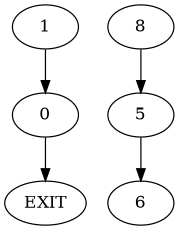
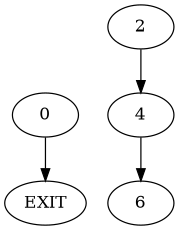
node "1": removed
node "8": label "8" -> "2"
node "5": label "5" -> "4"
